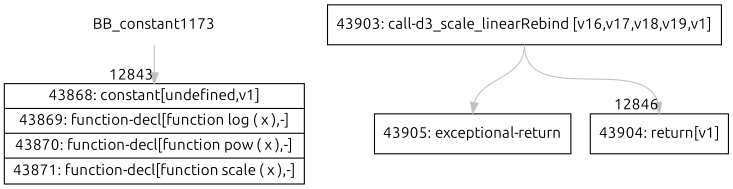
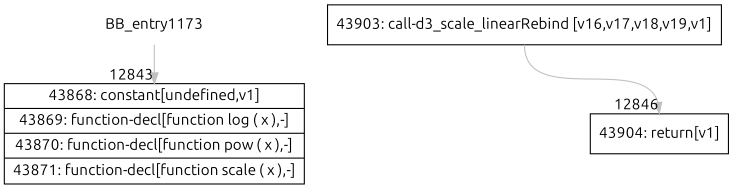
node "BB_constant1173": label "BB_constant1173" -> "BB_entry1173"
node "43905: exceptional-return": removed
